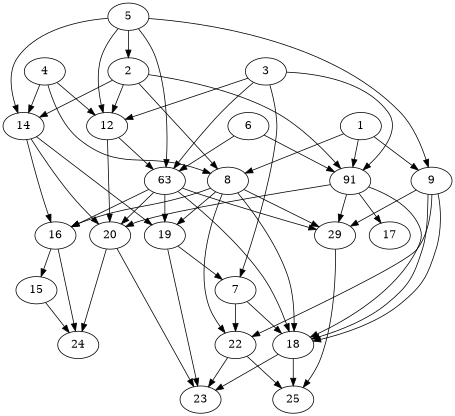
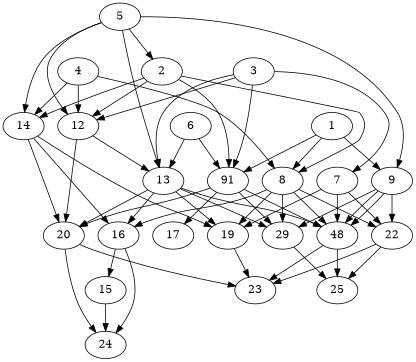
node "63": label "63" -> "13"
edge "19" -> "7": reversed
node "18": label "18" -> "48"
